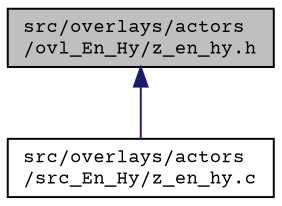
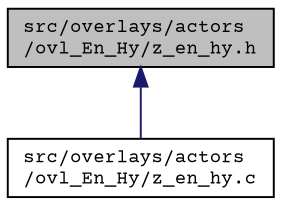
node "src/overlays/actors /src_En_Hy/z_en_hy.c": label "src/overlays/actors /src_En_Hy/z_en_hy.c" -> "src/overlays/actors /ovl_En_Hy/z_en_hy.c"
